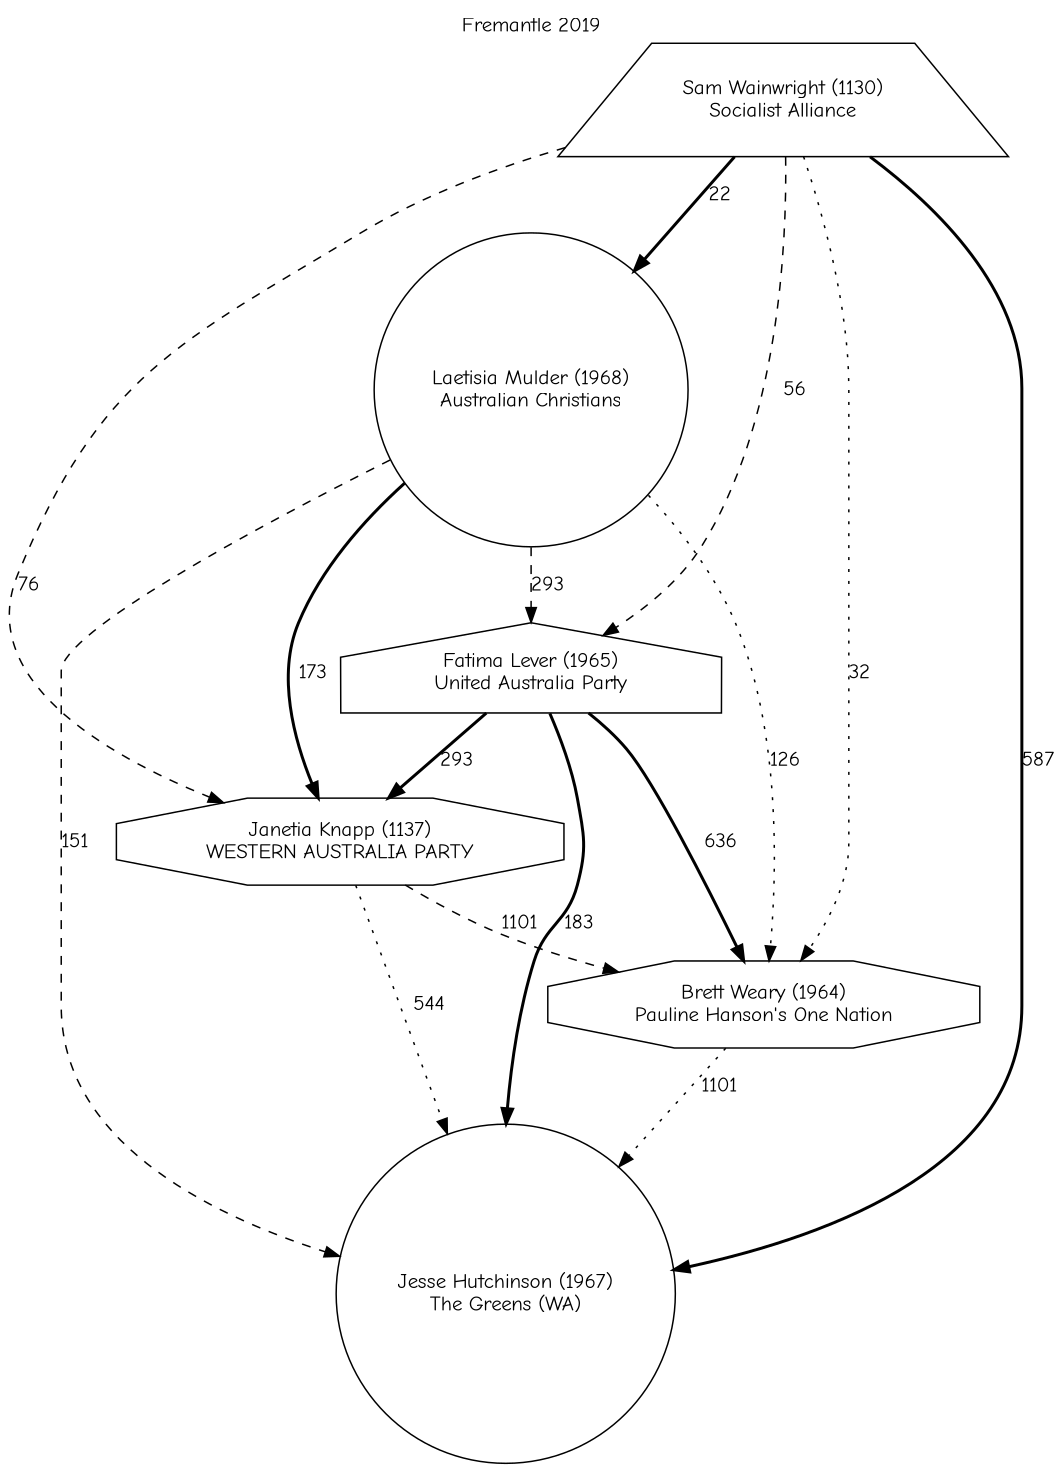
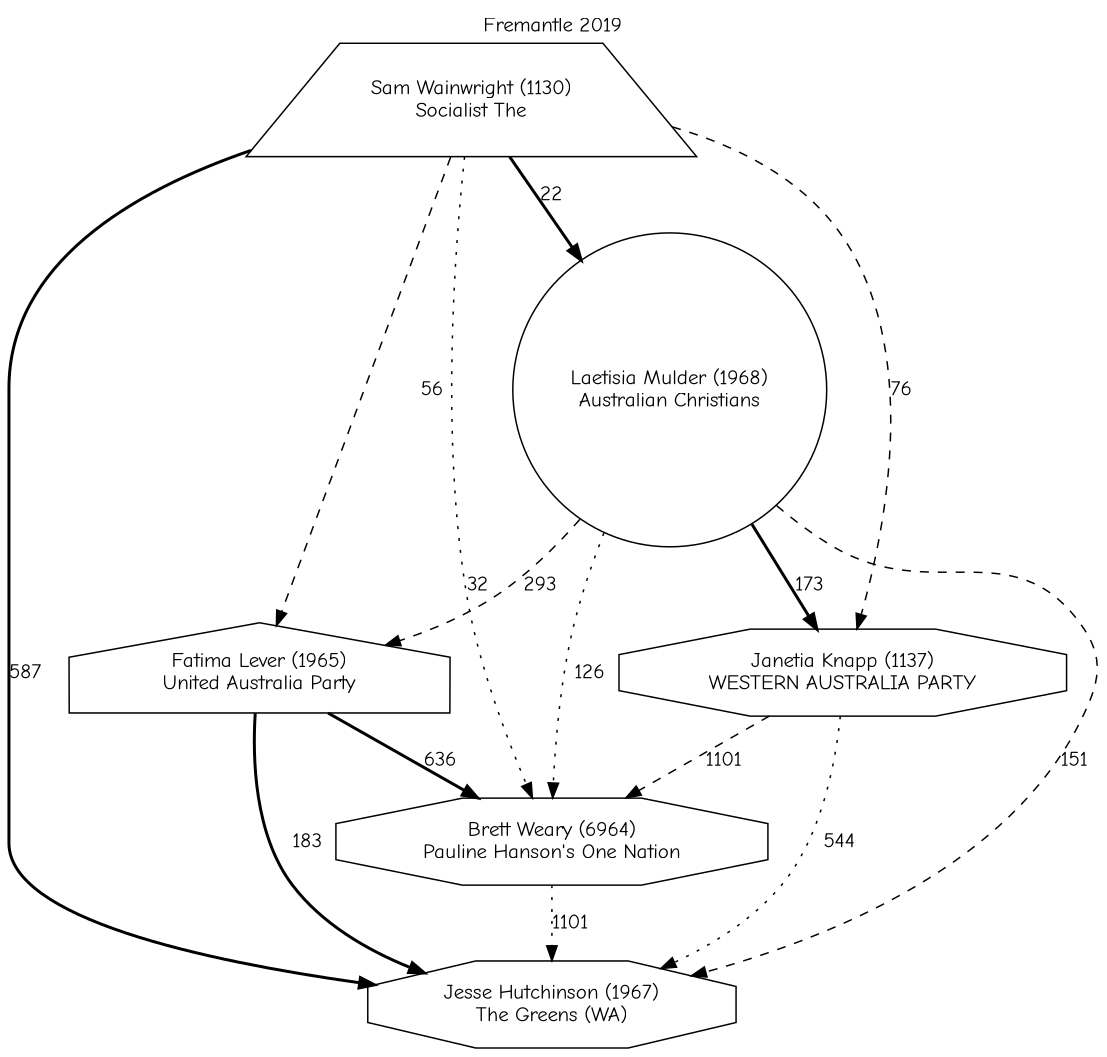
node "Sam Wainwright (1130) Socialist Alliance": label "Sam Wainwright (1130) Socialist Alliance" -> "Sam Wainwright (1130) Socialist The"
edge "Fatima Lever (1965) United Australia Party" -> "Janetia Knapp (1137) WESTERN AUSTRALIA PARTY": removed, label "293"
node "Brett Weary (1964) Pauline Hanson's One Nation": label "Brett Weary (1964) Pauline Hanson's One Nation" -> "Brett Weary (6964) Pauline Hanson's One Nation"
node "Jesse Hutchinson (1967) The Greens (WA)": shape circle -> octagon
